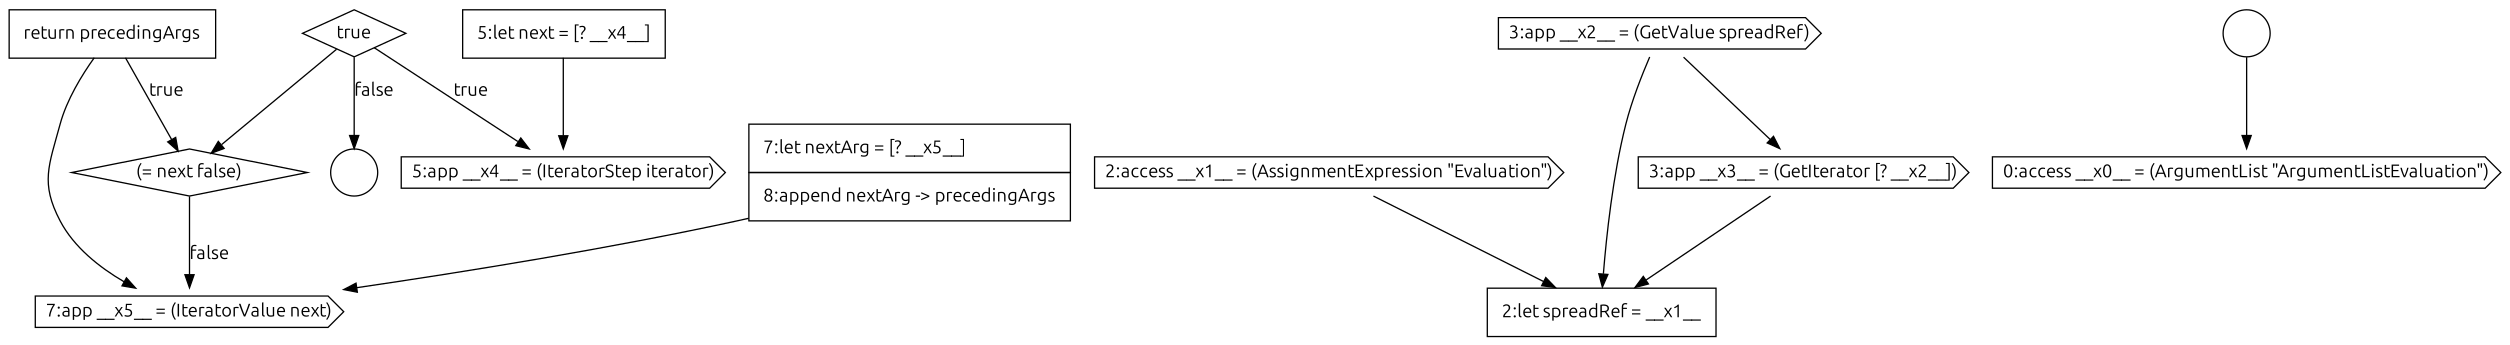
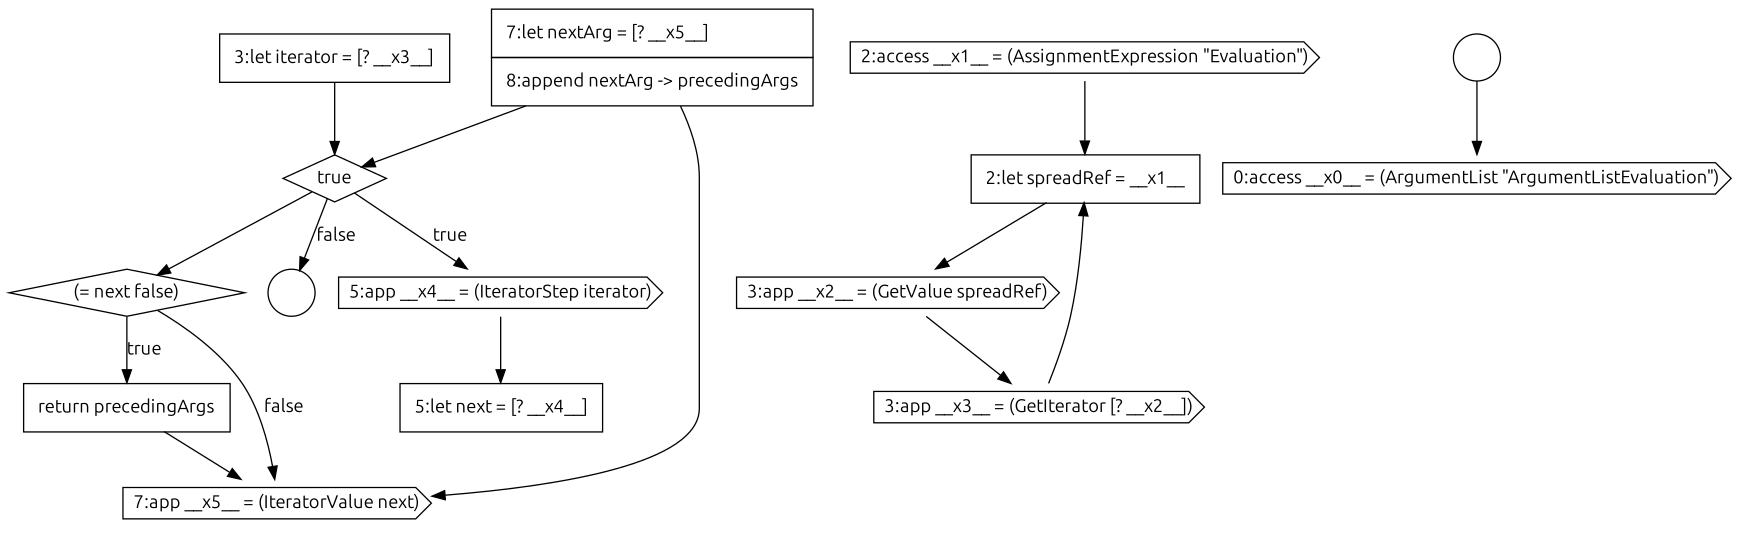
node "3:let iterator = [? __x3__]": added
edge "5:let next = [? __x4__]" -> "5:app __x4__ = (IteratorStep iterator)": reversed
edge "return precedingArgs" -> "(= next false)": reversed
edge "7:let nextArg = [? __x5__]" -> "true": added
edge "3:app __x2__ = (GetValue spreadRef)" -> "2:let spreadRef = __x1__": reversed
